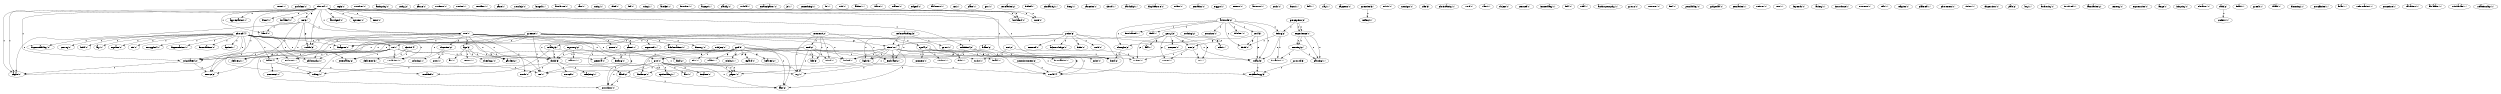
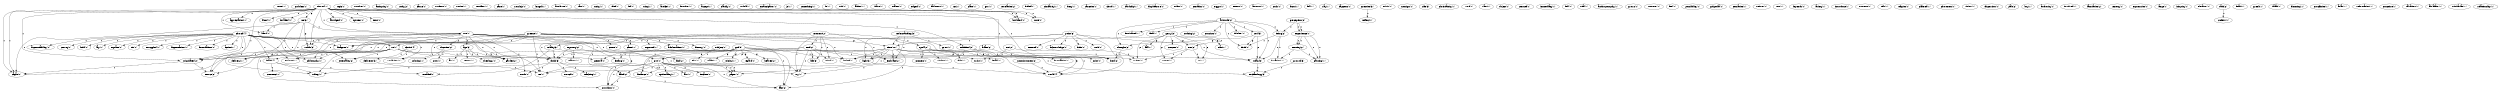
edge "re(1)" -> "worldview(1)": now "re(1)" -> "garden(2)"
